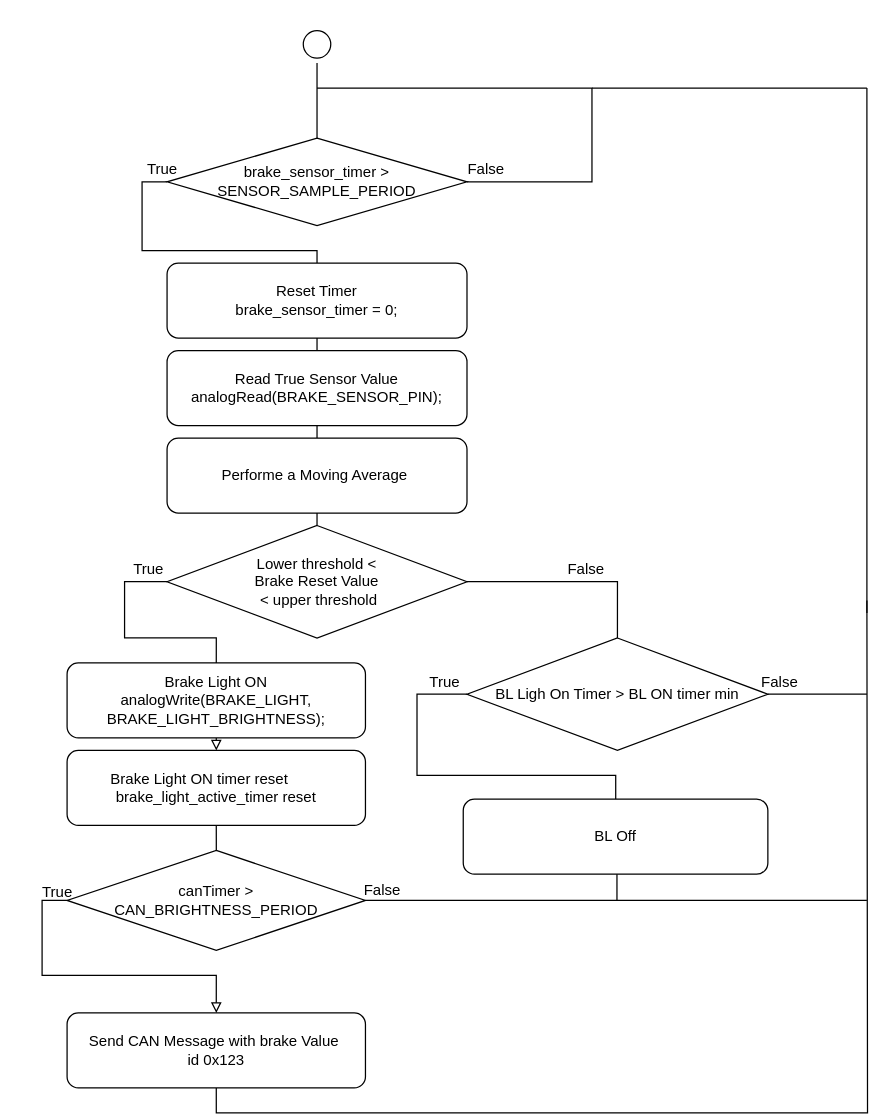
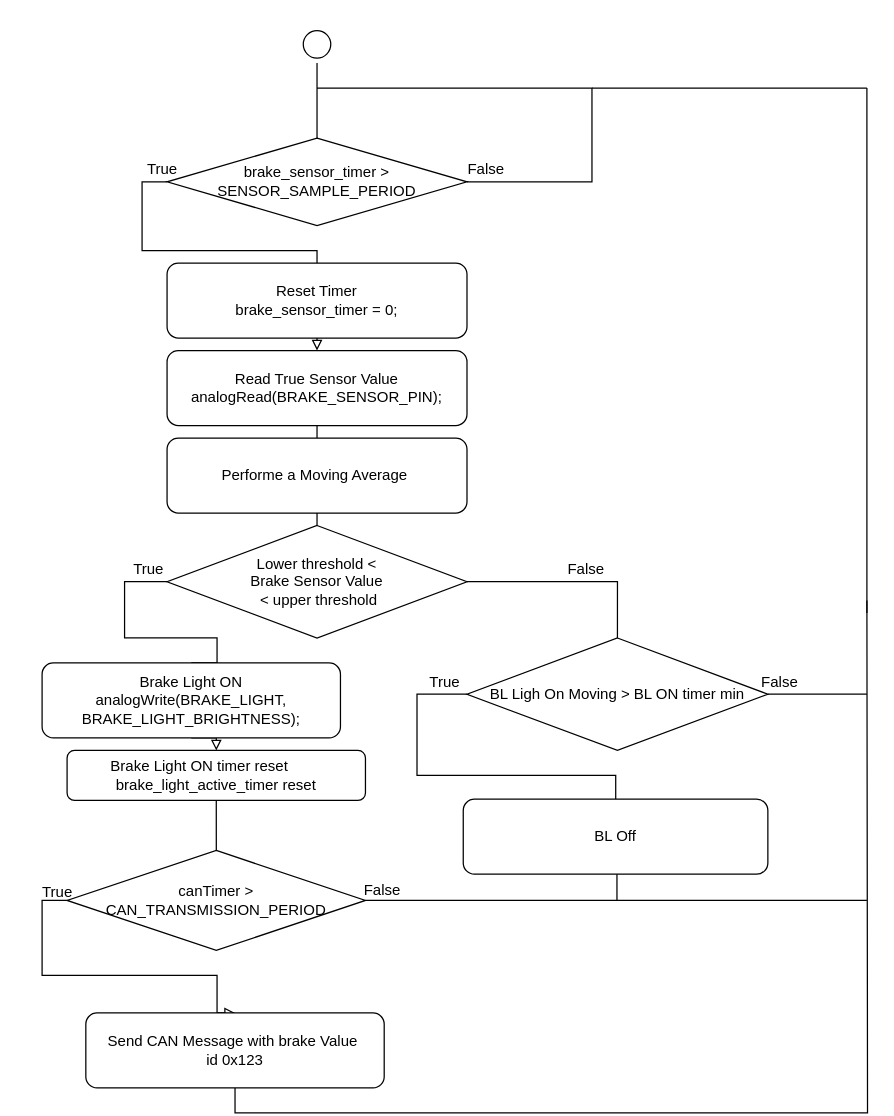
edge "Reset Timer brake_sensor_timer = 0;" -- "Read True Sensor Value analogRead(BRAKE_SENSOR_PIN);": arrowhead none -> block
node "Lower threshold < Brake Reset Value < upper threshold": label "Lower threshold < Brake Reset Value < upper threshold" -> "Lower threshold < Brake Sensor Value < upper threshold"
node "BL Ligh On Timer > BL ON timer min": label "BL Ligh On Timer > BL ON timer min" -> "BL Ligh On Moving > BL ON timer min"
node "Brake Light ON analogWrite(BRAKE_LIGHT, BRAKE_LIGHT_BRIGHTNESS);": moved (216, 701) -> (191, 701)
node "Brake Light ON timer reset brake_light_active_timer reset": size 298x75 -> 298x50
node "canTimer > CAN_BRIGHTNESS_PERIOD": label "canTimer > CAN_BRIGHTNESS_PERIOD" -> "canTimer > CAN_TRANSMISSION_PERIOD"
node "Send CAN Message with brake Value id 0x123": moved (216, 1051) -> (235, 1051)
